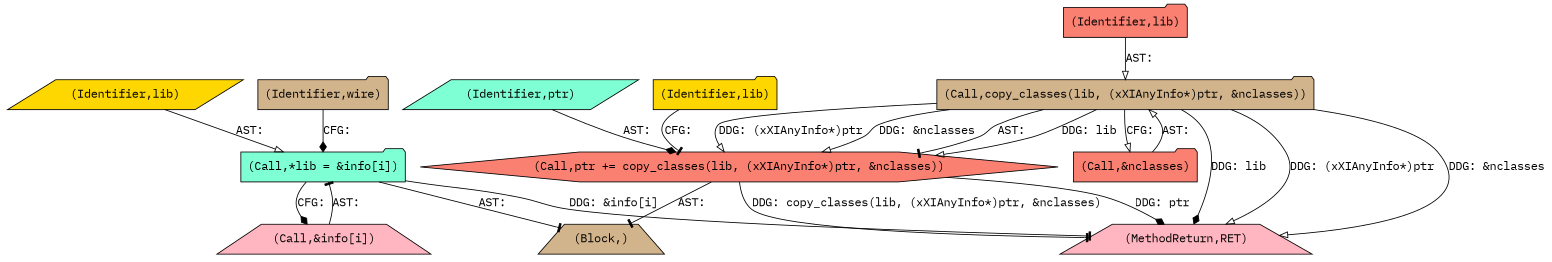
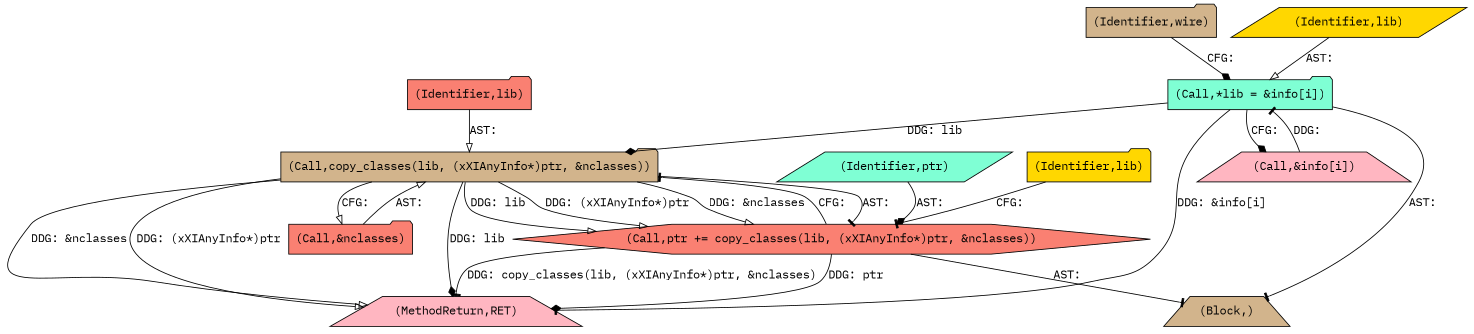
edge "(Call,*lib = &info[i])" -> "(Call,copy_classes(lib, (xXIAnyInfo*)ptr, &nclasses))": added, label "DDG: lib"
edge "(Call,ptr += copy_classes(lib, (xXIAnyInfo*)ptr, &nclasses))" -> "(Call,copy_classes(lib, (xXIAnyInfo*)ptr, &nclasses))": added, label "CFG:"
edge "(Call,&info[i])" -> "(Call,*lib = &info[i])": label "AST: " -> "DDG: "
